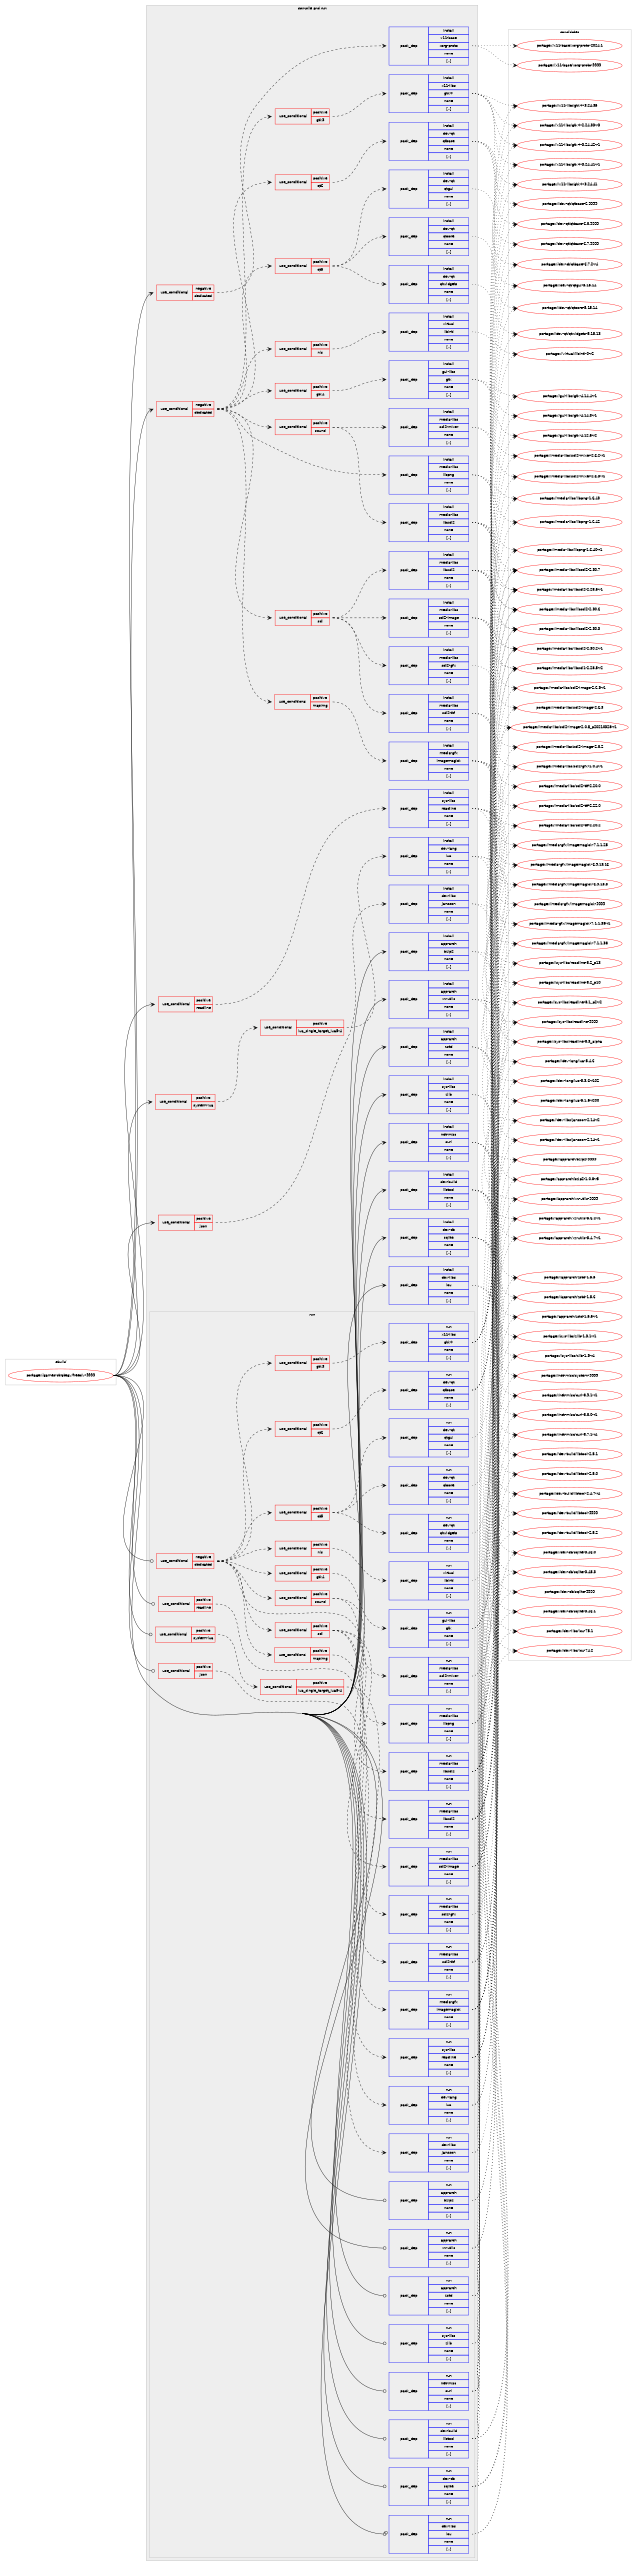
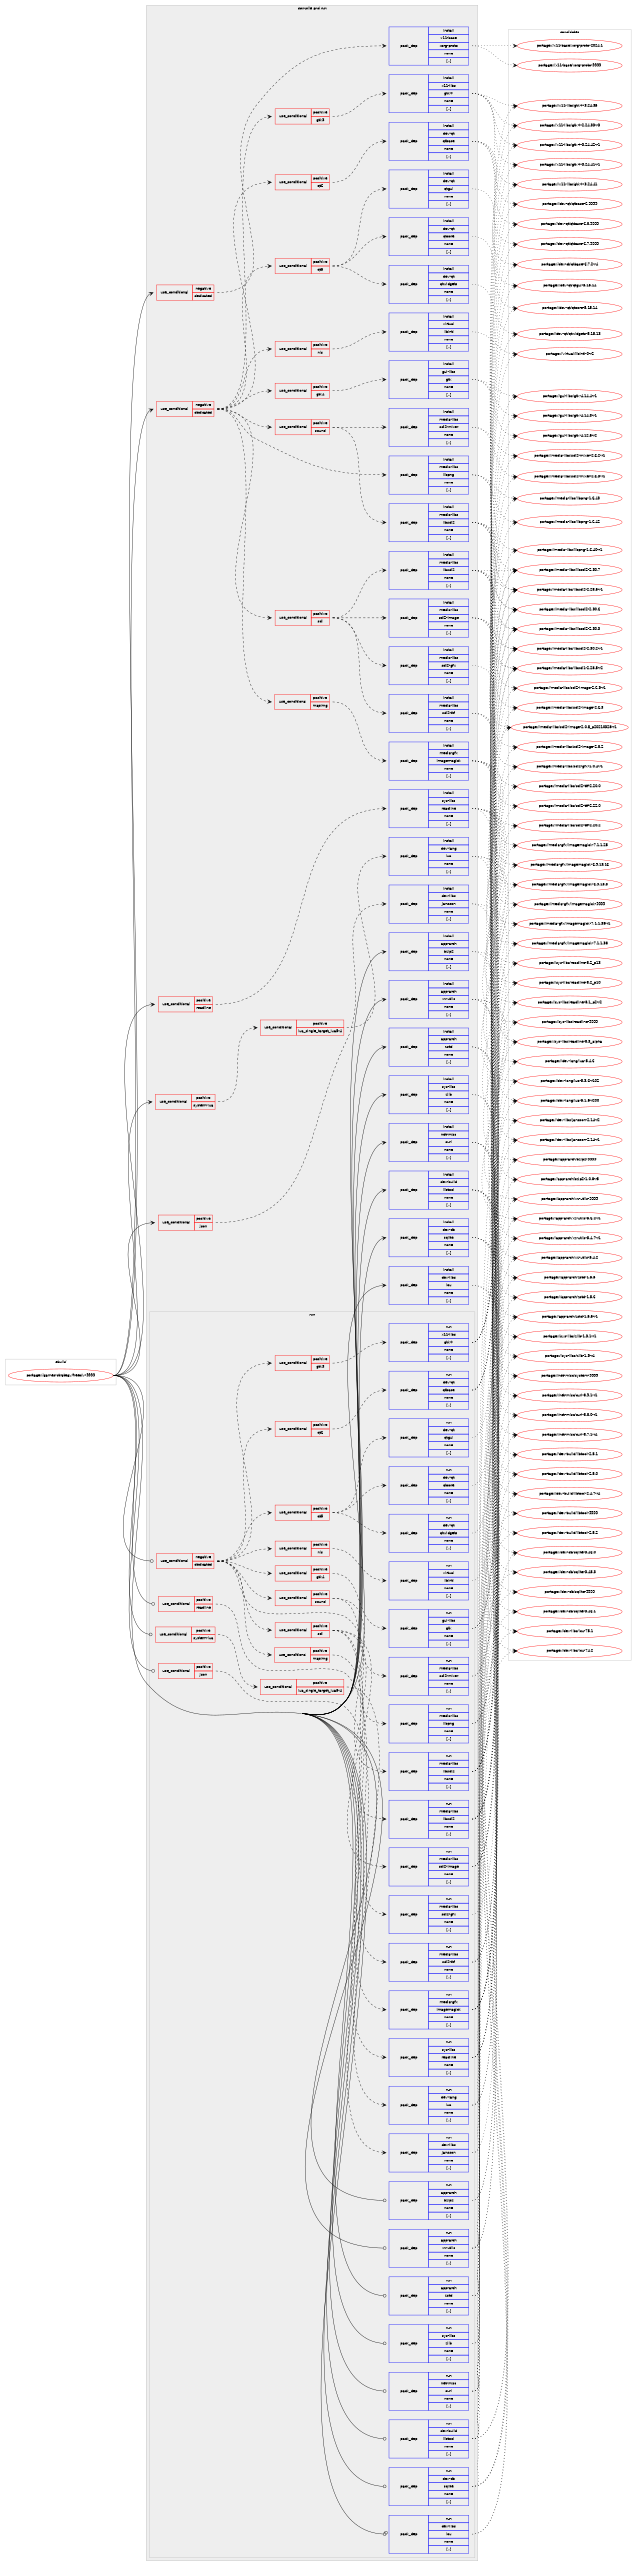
node "portage://app-arch/xz-utils-5.4.2": added
